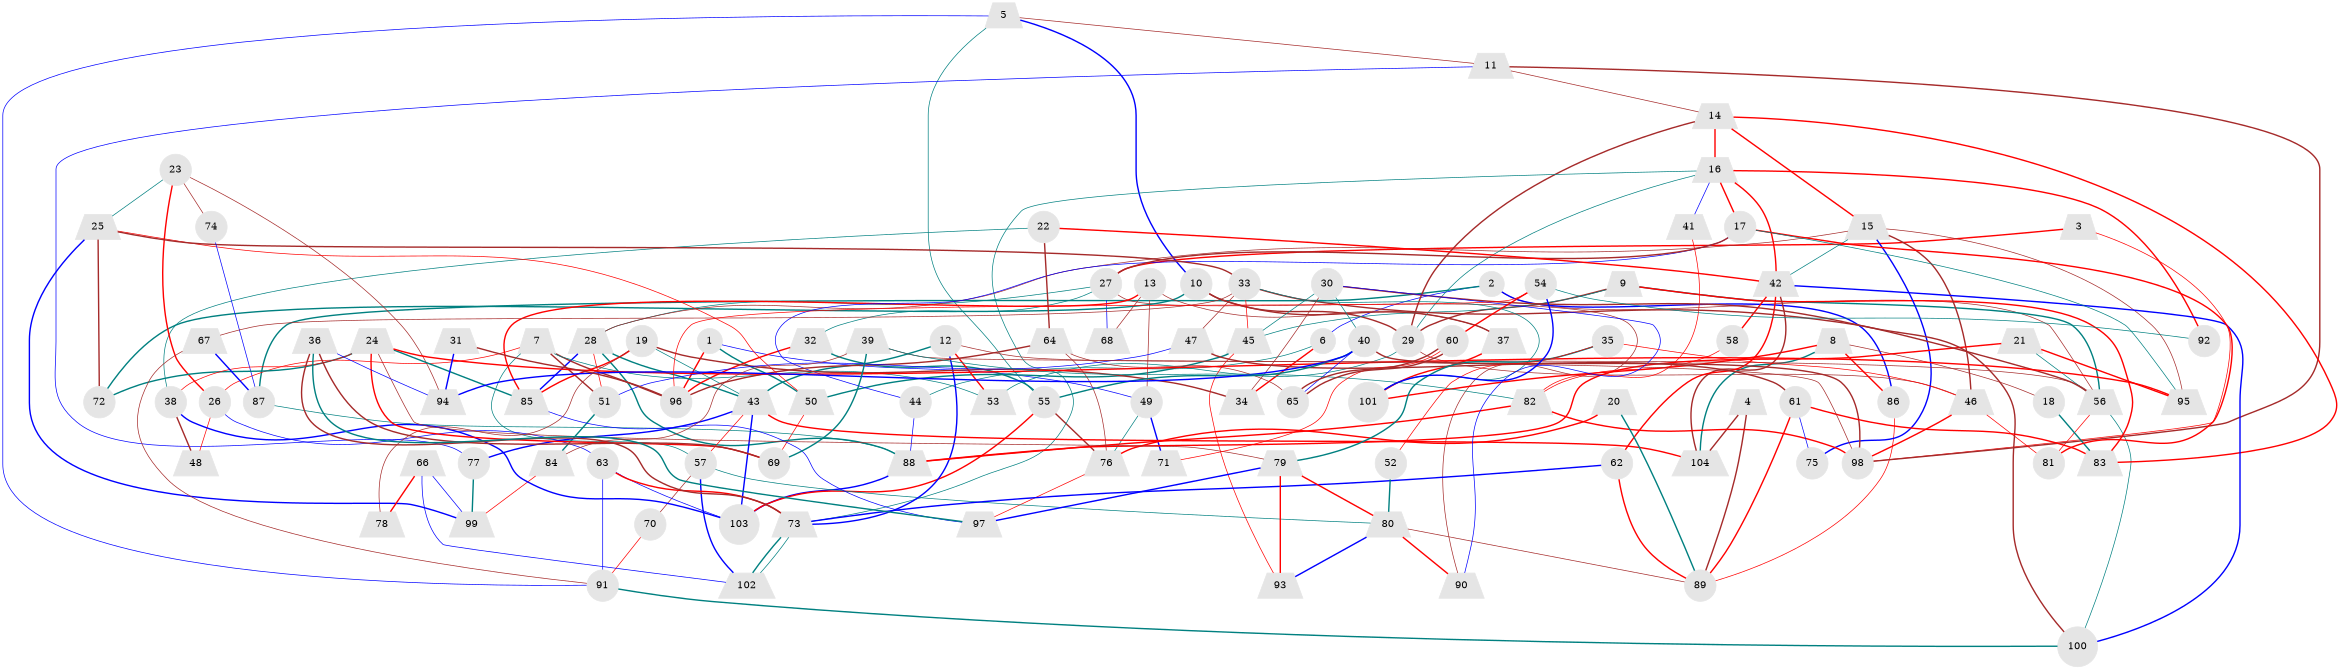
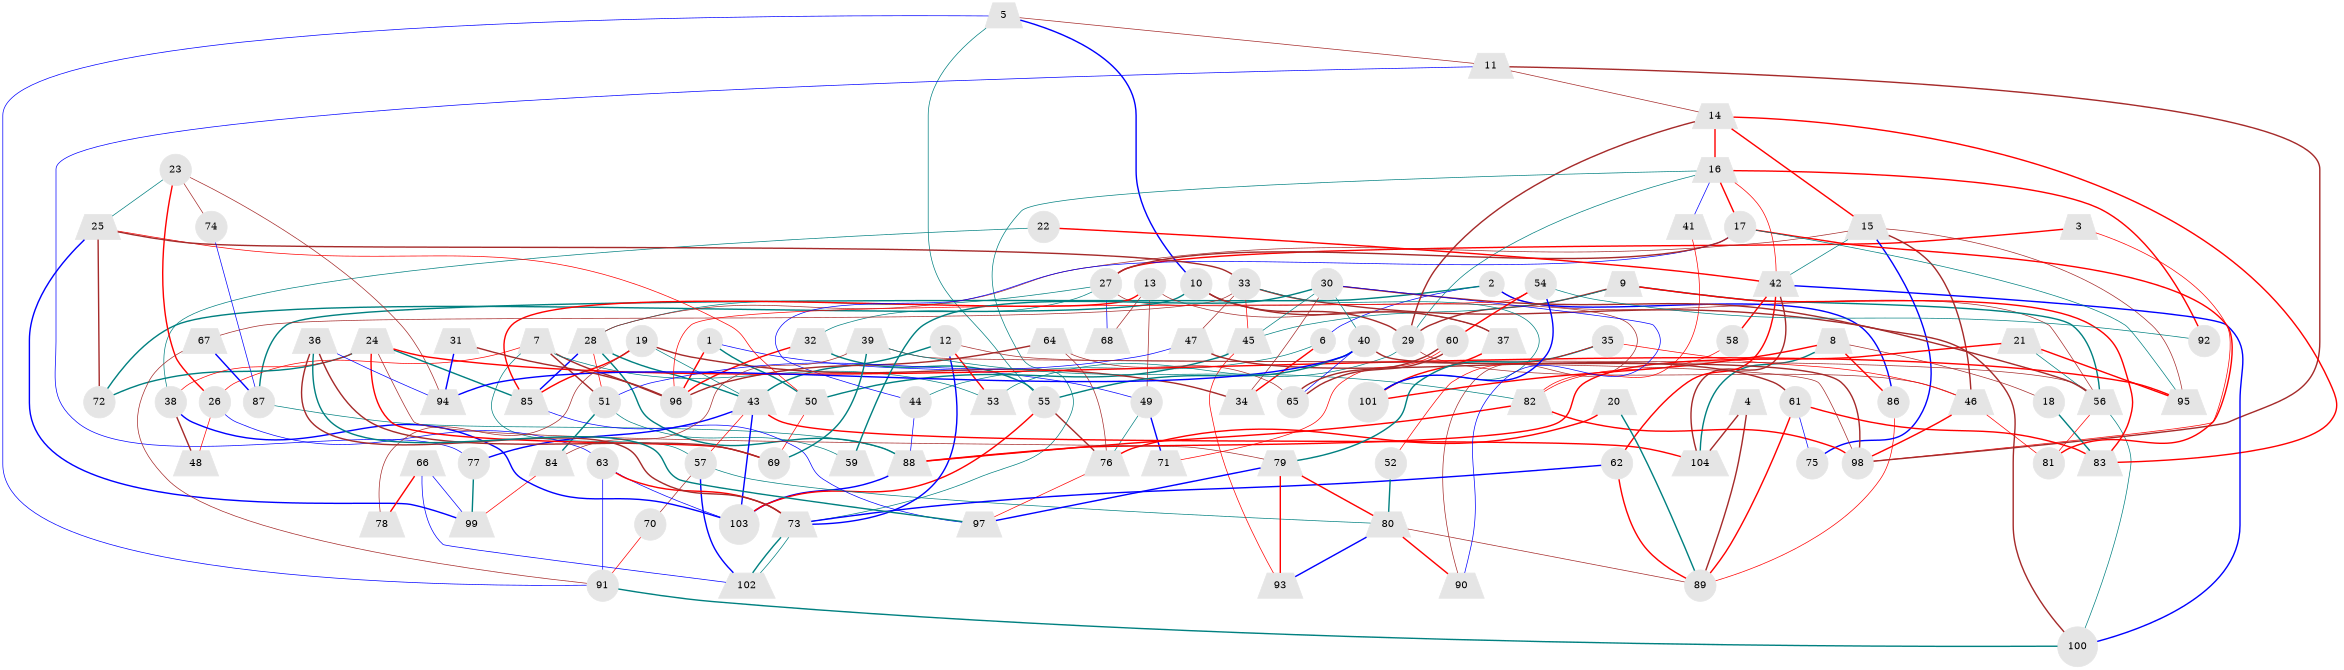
edge "16" -- "42": style bold -> solid
edge "22" -- "64": removed
node "59": added
